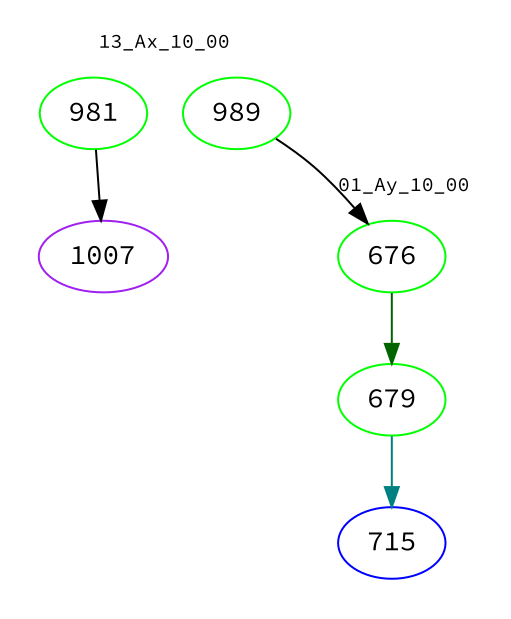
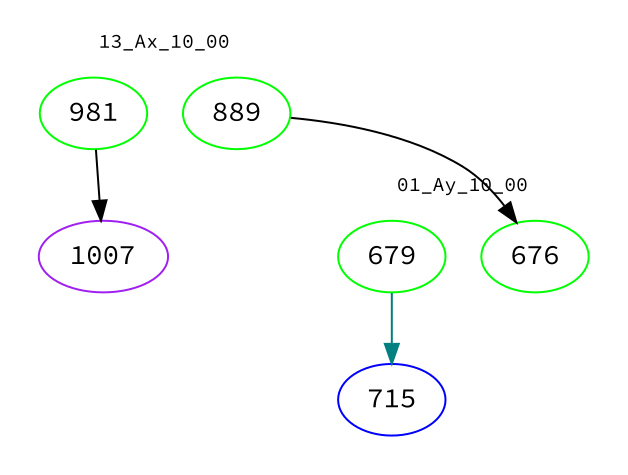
node "989": label "989" -> "889"
edge "676" -> "679": removed
